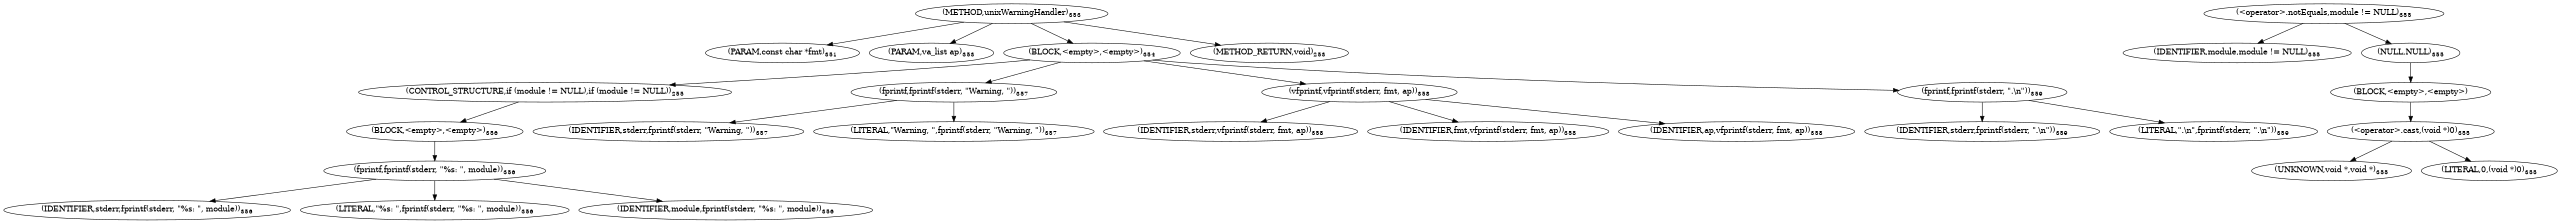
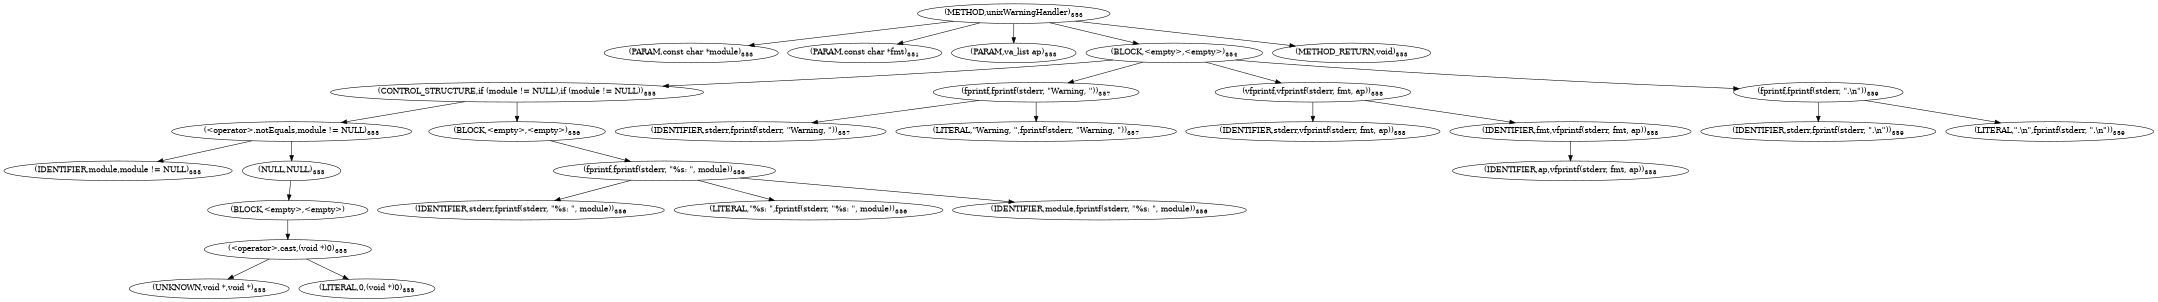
node "(METHOD_RETURN,void)": text "253" -> "353"
node "(PARAM,const char *module)": added
node "(CONTROL_STRUCTURE,if (module != NULL),if (module != NULL))": text "255" -> "355"
edge "(vfprintf,vfprintf(stderr, fmt, ap))" -> "(IDENTIFIER,ap,vfprintf(stderr, fmt, ap))": now "(IDENTIFIER,fmt,vfprintf(stderr, fmt, ap))" -> "(IDENTIFIER,ap,vfprintf(stderr, fmt, ap))"
edge "(CONTROL_STRUCTURE,if (module != NULL),if (module != NULL))" -> "(<operator>.notEquals,module != NULL)": added
